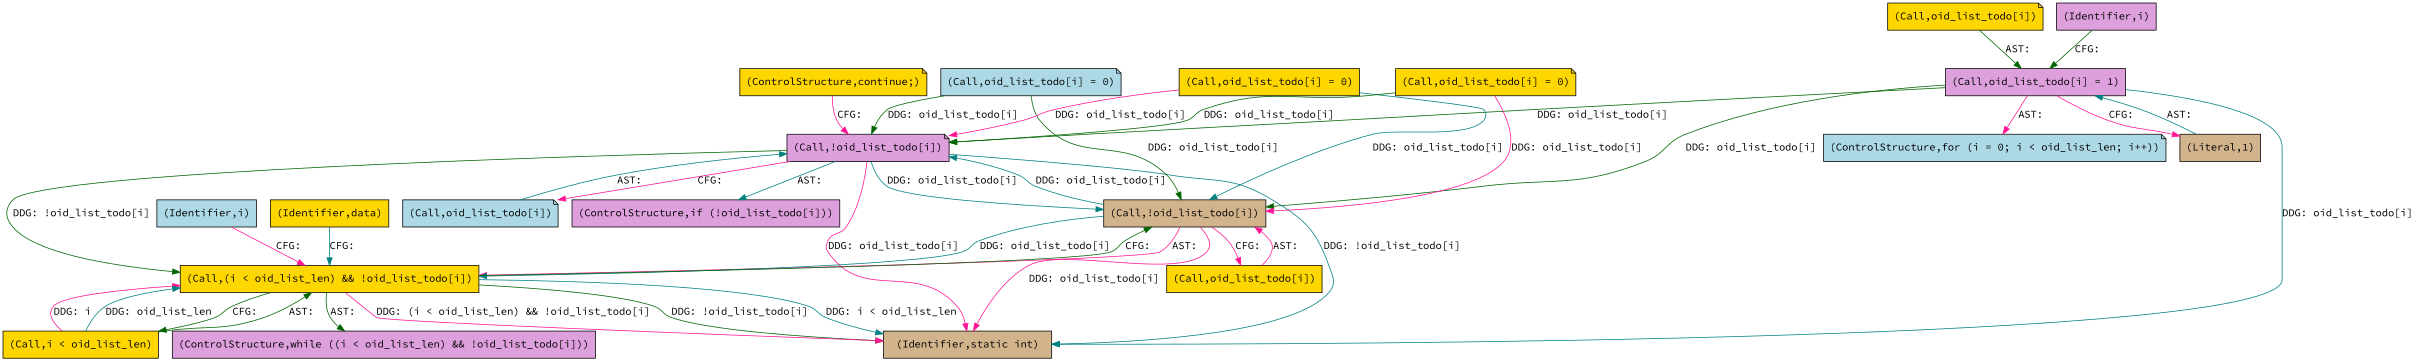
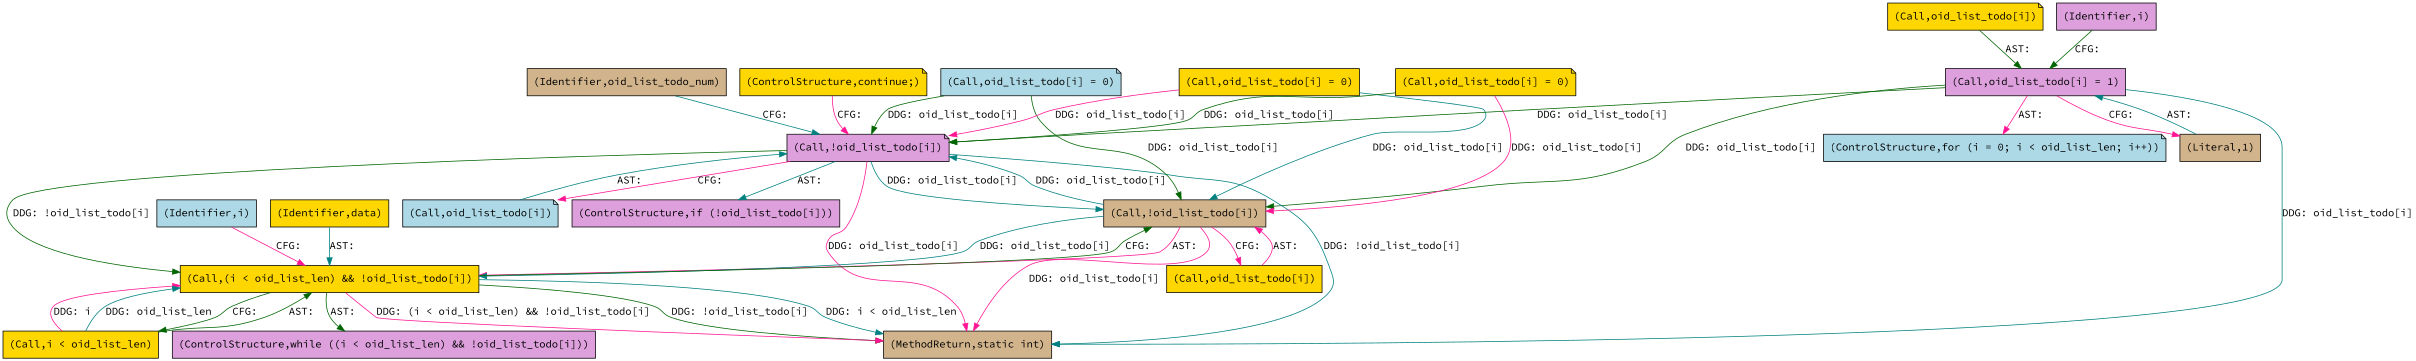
node "(Identifier,oid_list_todo_num)": added
edge "(Identifier,data)" -> "(Call,(i < oid_list_len) && !oid_list_todo[i])": label "CFG: " -> "AST: "
node "(Identifier,static int)": label "(Identifier,static int)" -> "(MethodReturn,static int)"
